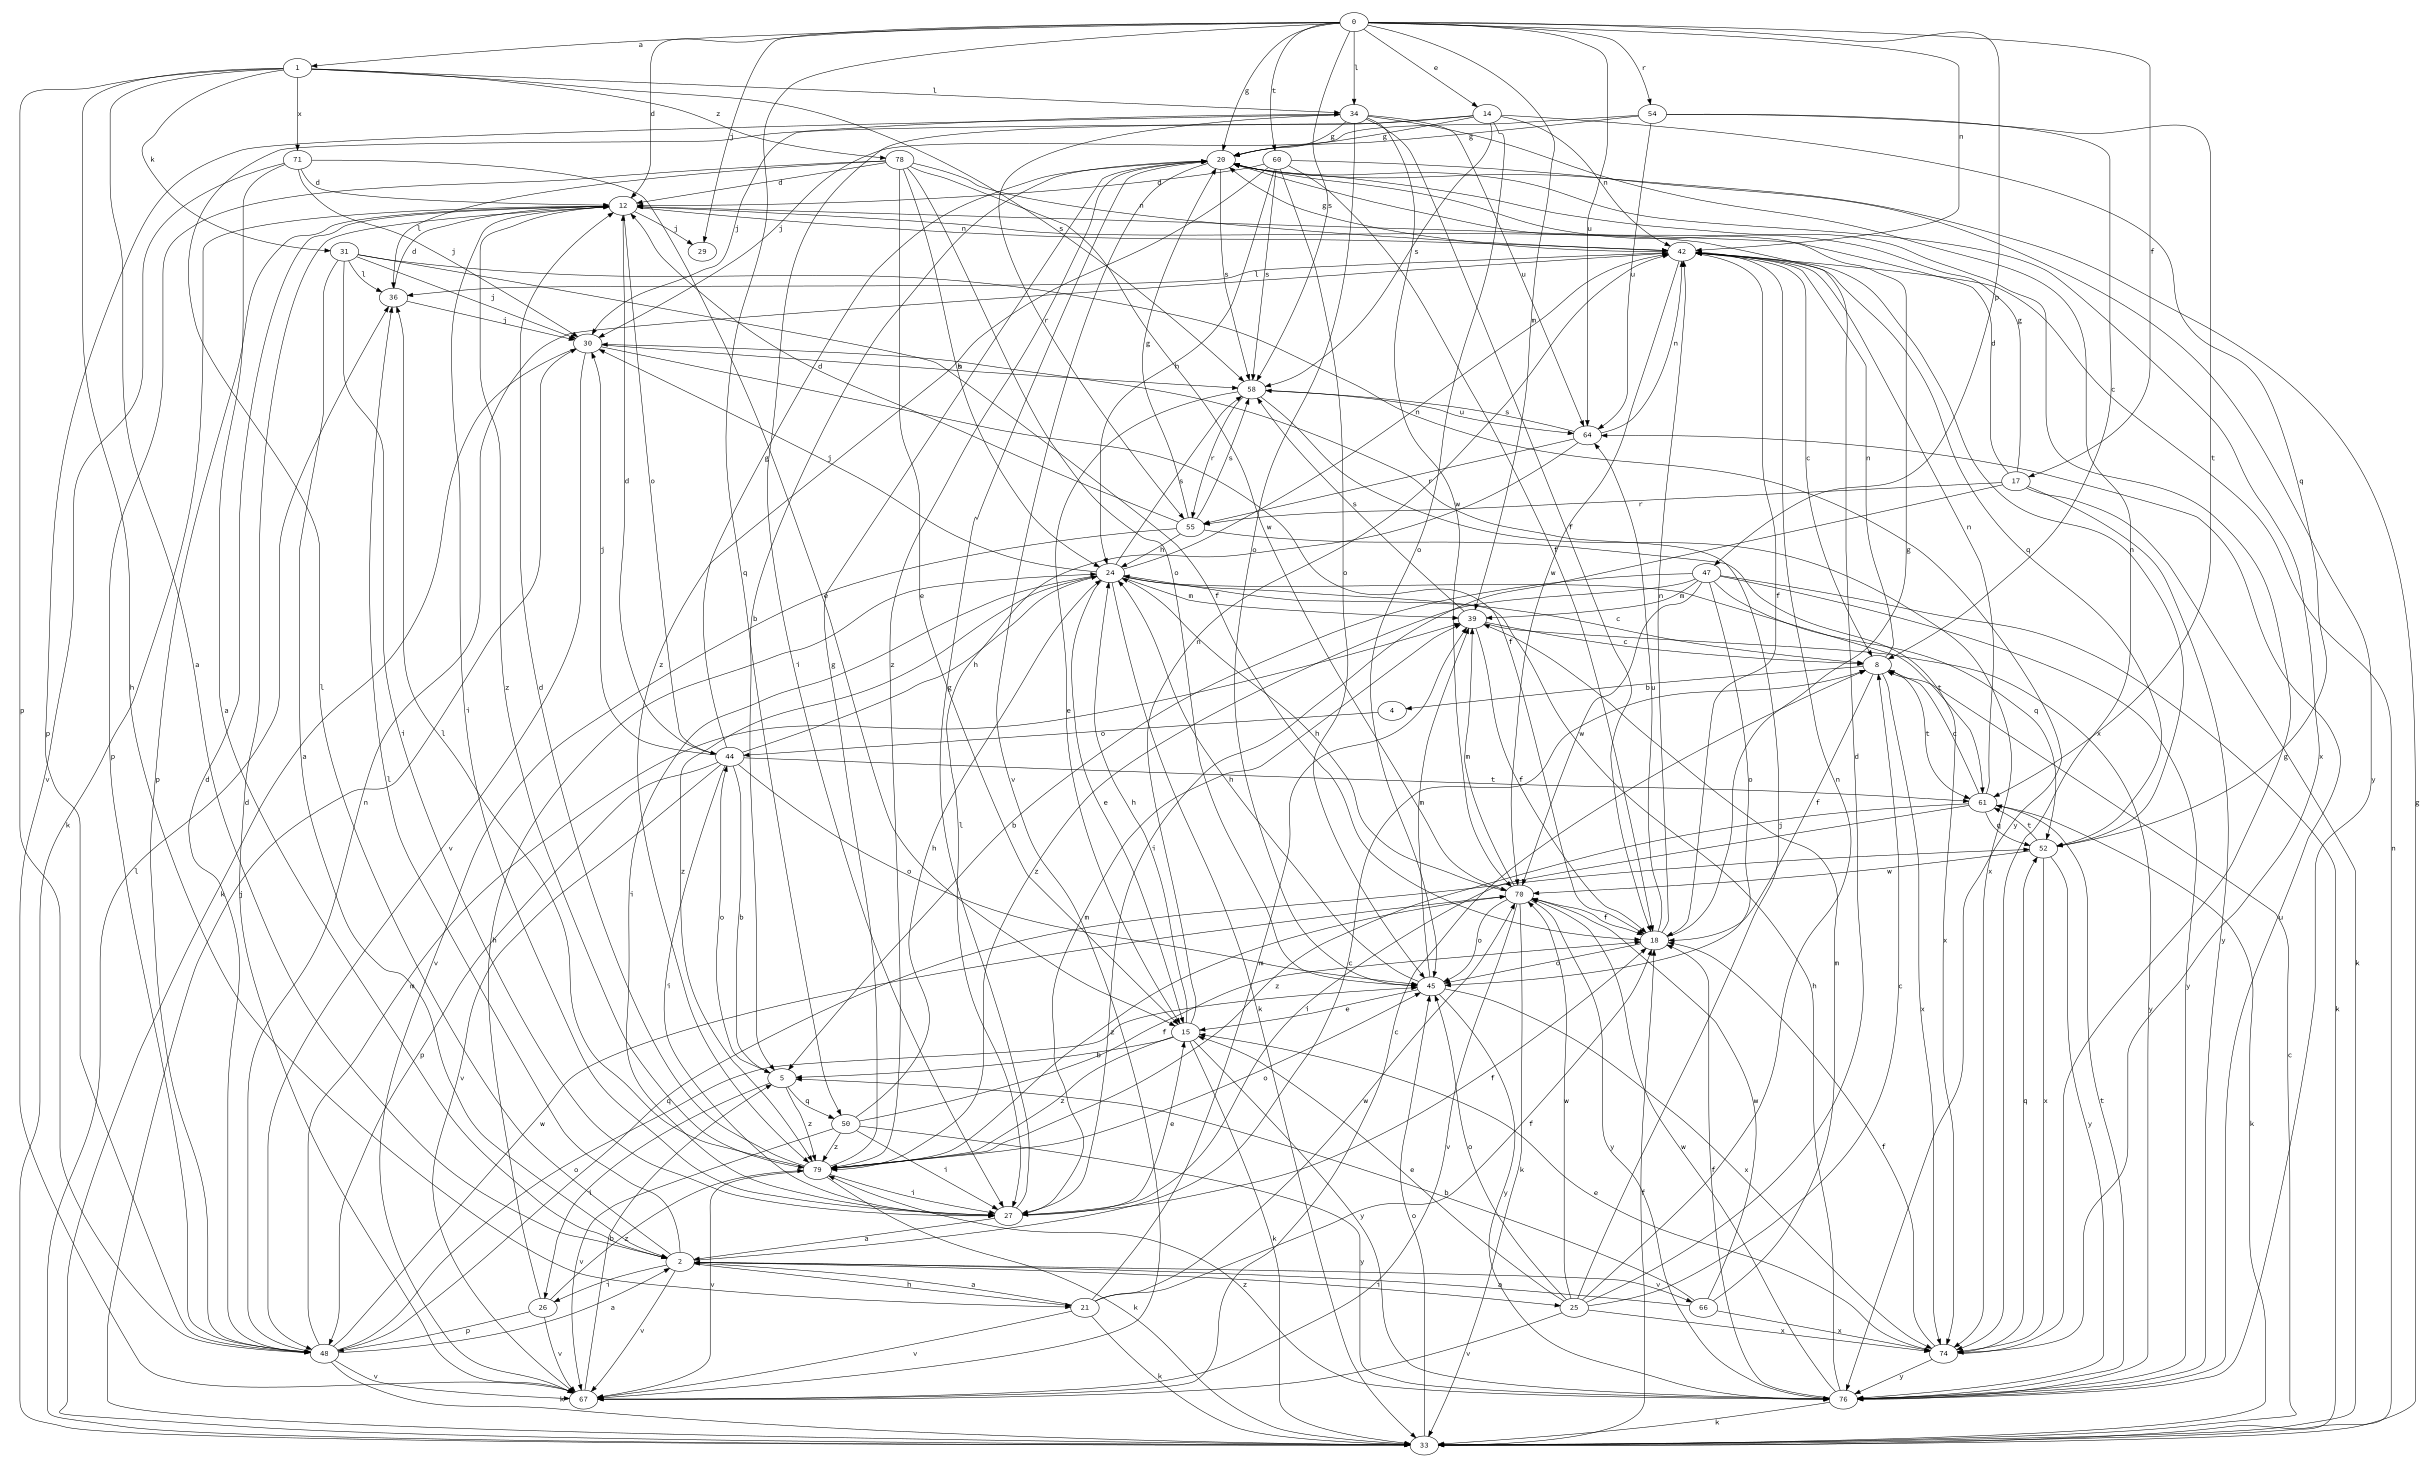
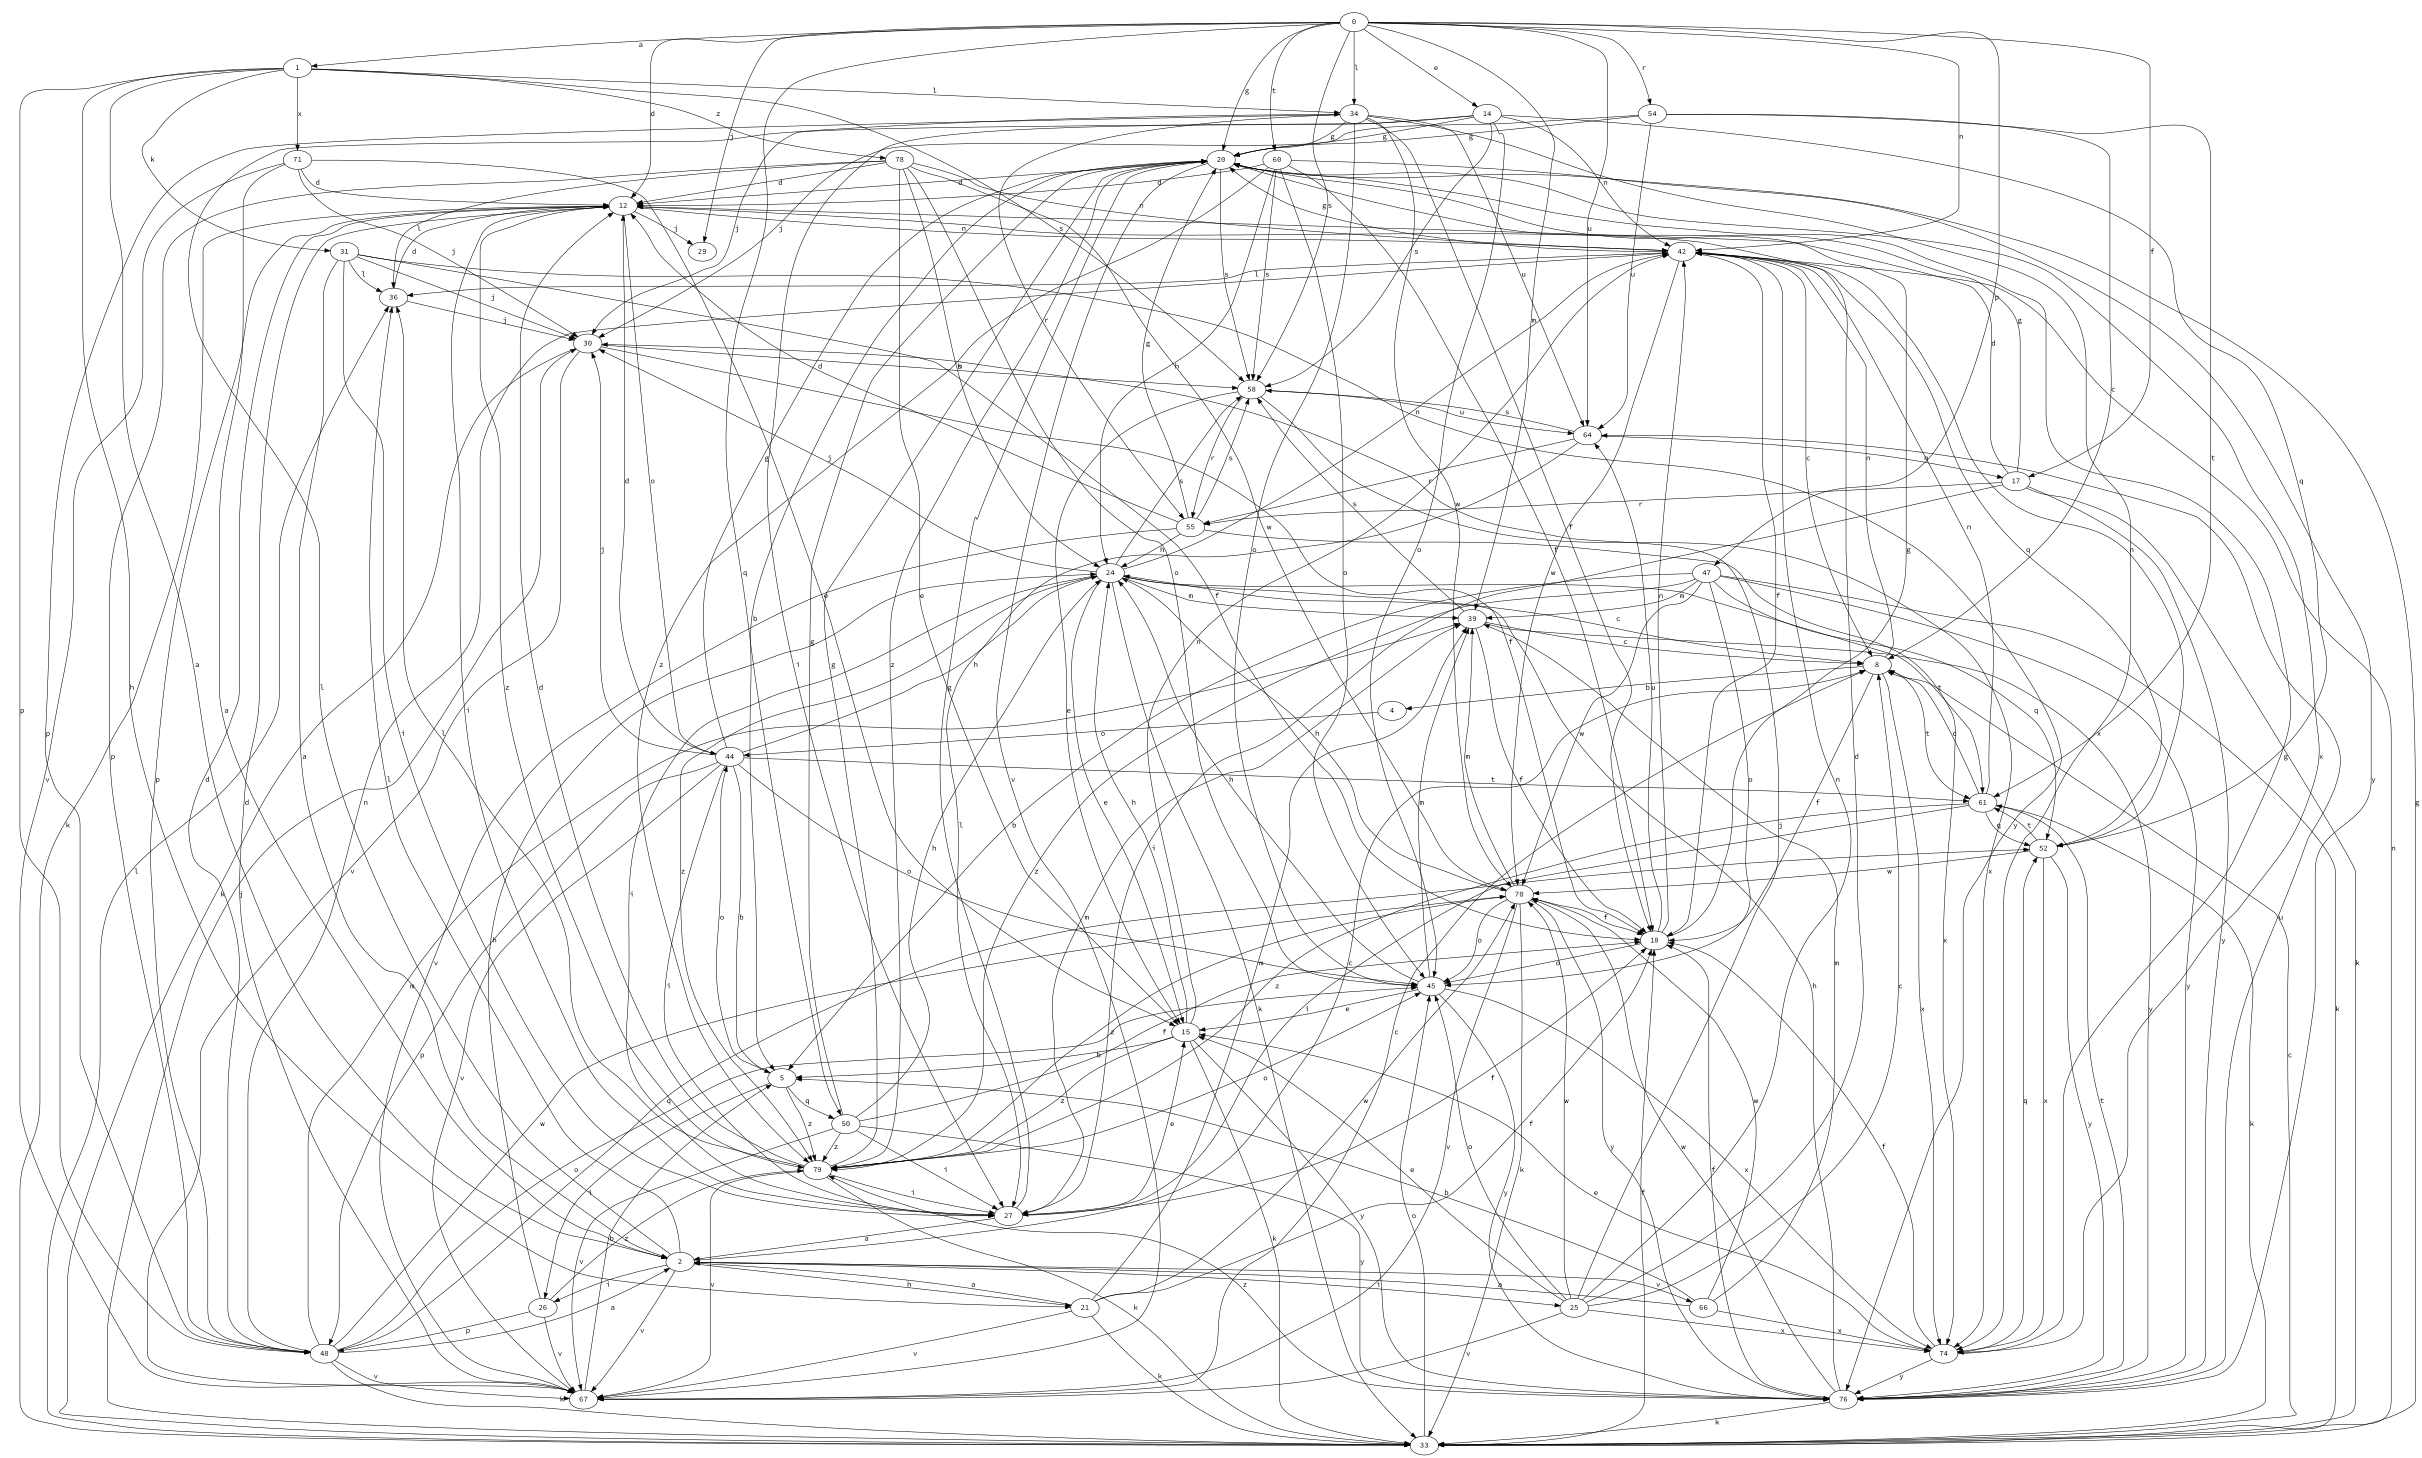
edge "20" -> "12": added, label "d"
edge "64" -> "42": now "64" -> "17"
edge "50" -> "20": added, label "g"
edge "30" -> "48": now "30" -> "67"
